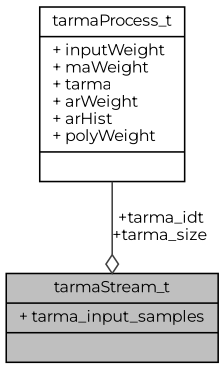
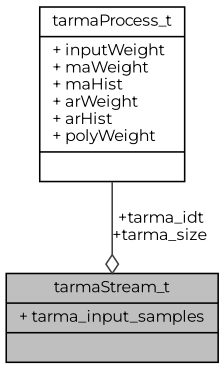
node "tarmaProcess_t": text "+ tarma" -> "+ maHist"
